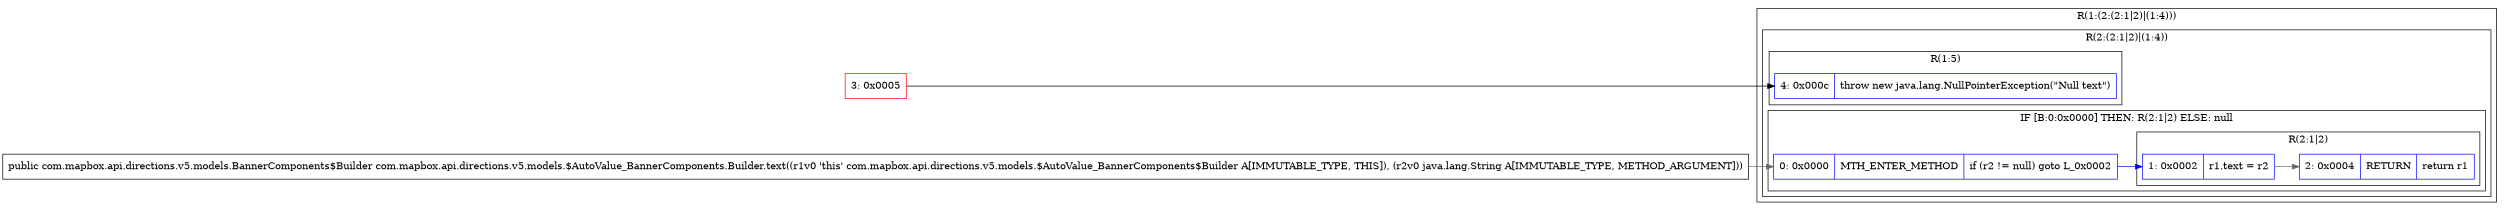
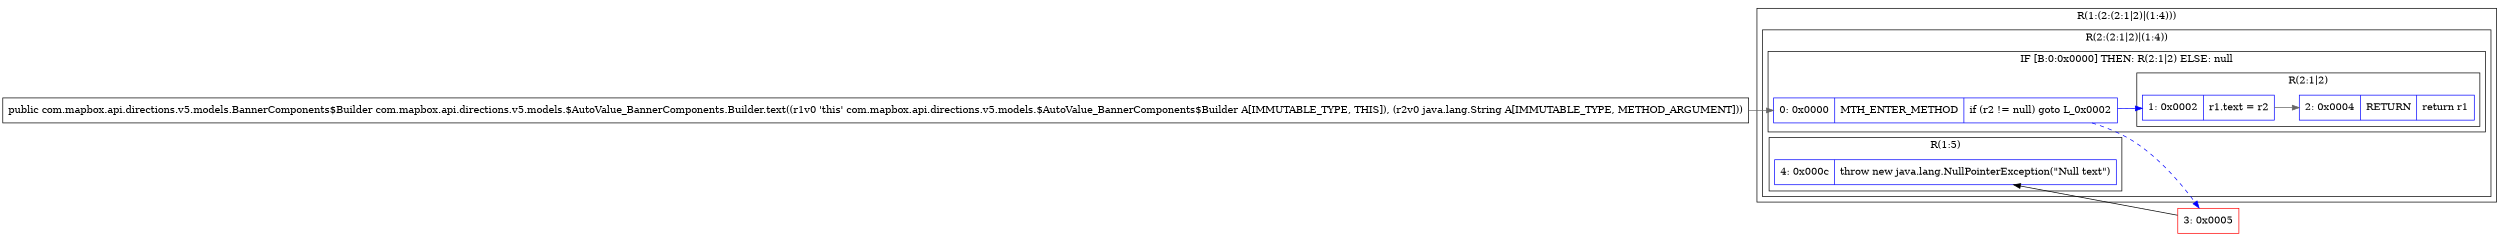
edge "0: 0x0000" -> "3: 0x0005": added
